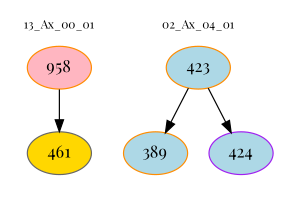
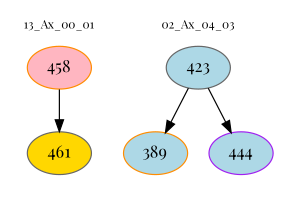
cluster "02_Ax_04_01": label "02_Ax_04_01" -> "02_Ax_04_03"
node "958": label "958" -> "458"
node "423": color darkorange -> gray40
node "424": label "424" -> "444"
